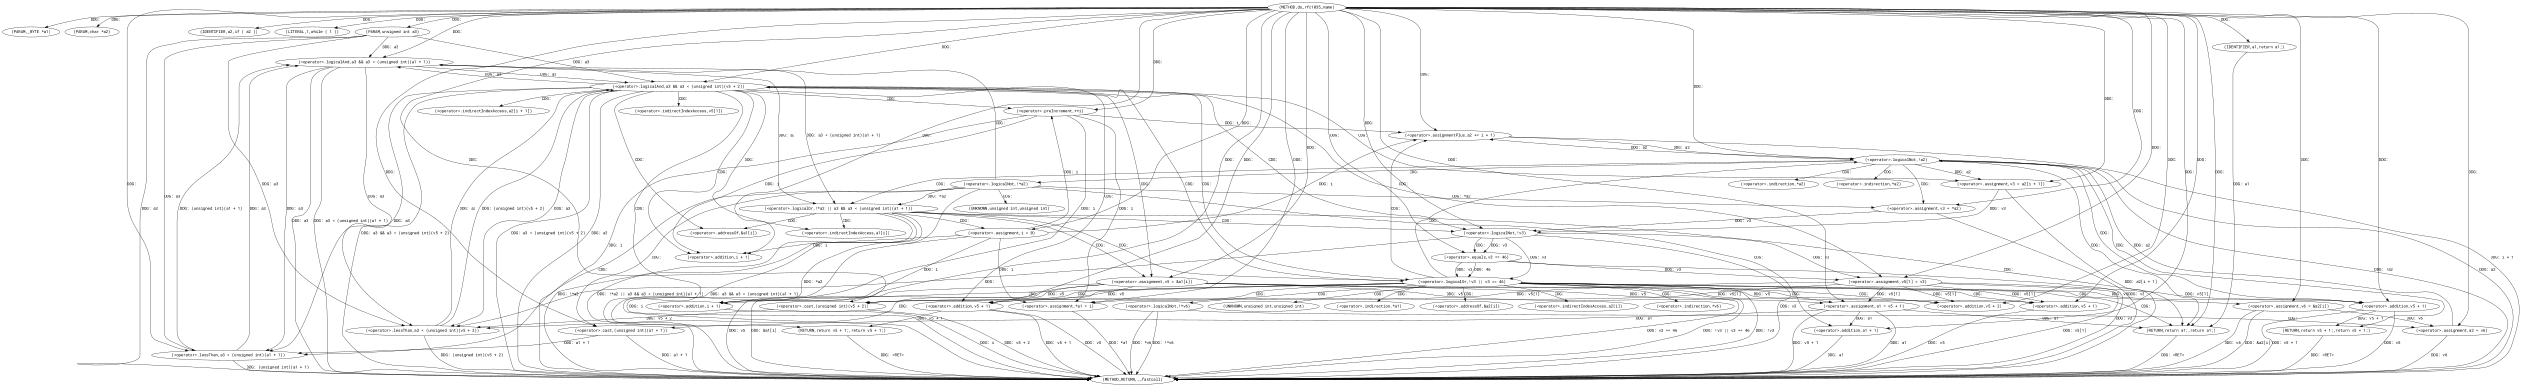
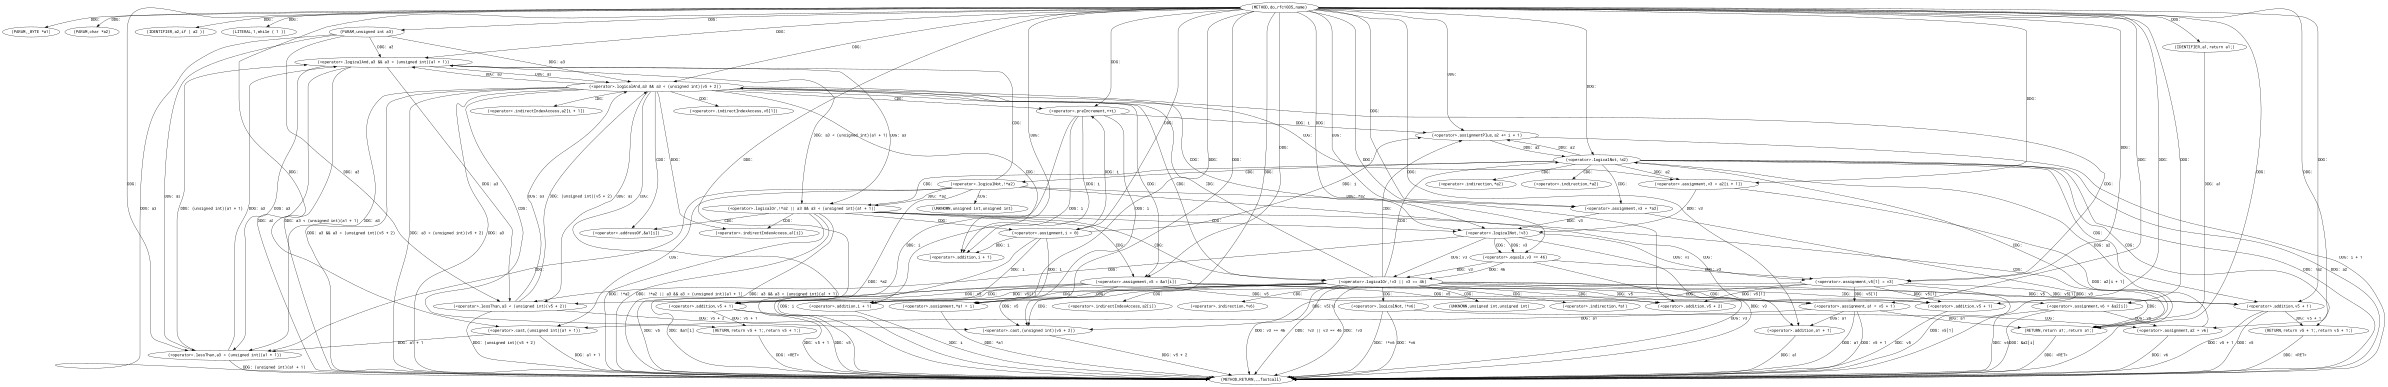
node "(<operator>.addressOf,&a2[i])": removed
edge "(<operator>.cast,(unsigned int)(v5 + 2))" -> "(<operator>.lessThan,a3 < (unsigned int)(v5 + 2))": reversed
